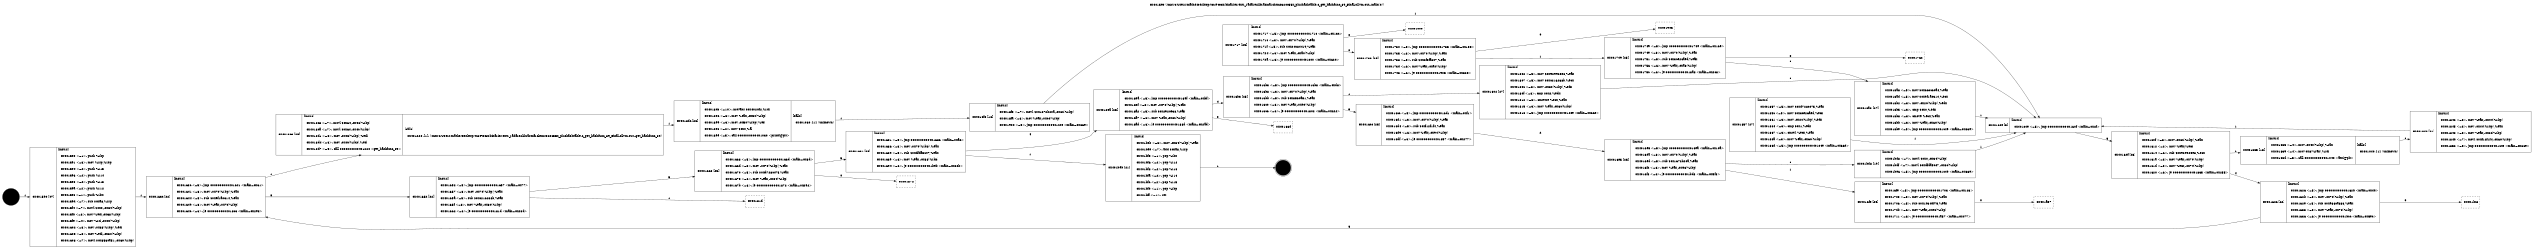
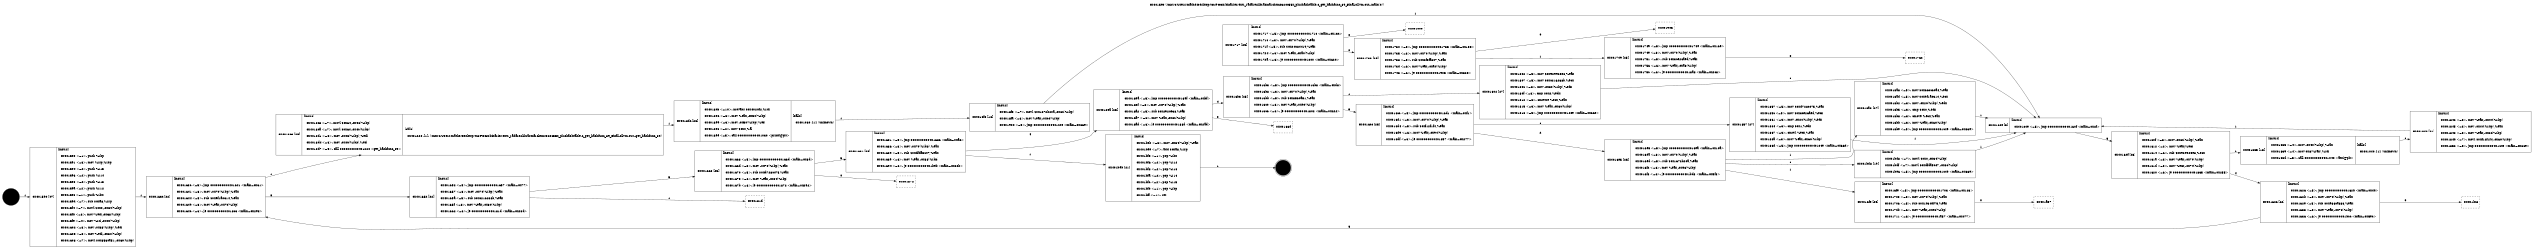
edge "0x401749 [25]" -> "0x4018a8 [27]": now "0x4016e5 [25]" -> "0x4018a8 [27]"
edge "0x4016cc [25]" -> "0x401857 [27]": added, label "1"
